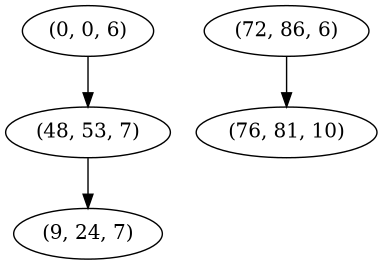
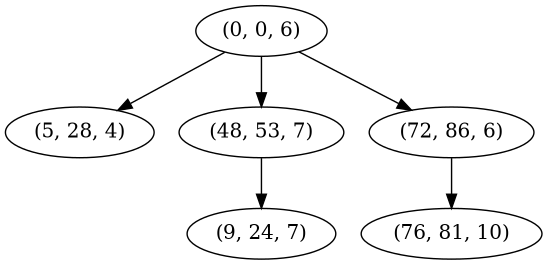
edge "(0, 0, 6)" -> "(72, 86, 6)": added
node "(5, 28, 4)": added
